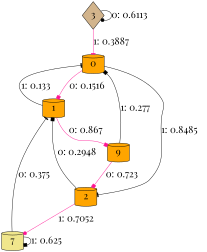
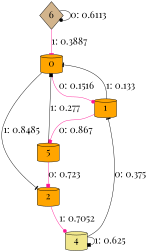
node "3": label "3" -> "6"
edge "0" -> "1": arrowhead box -> dot
node "9": label "9" -> "5"
edge "2" -> "1": removed, label "0: 0.2948"
node "7": label "7" -> "4"
